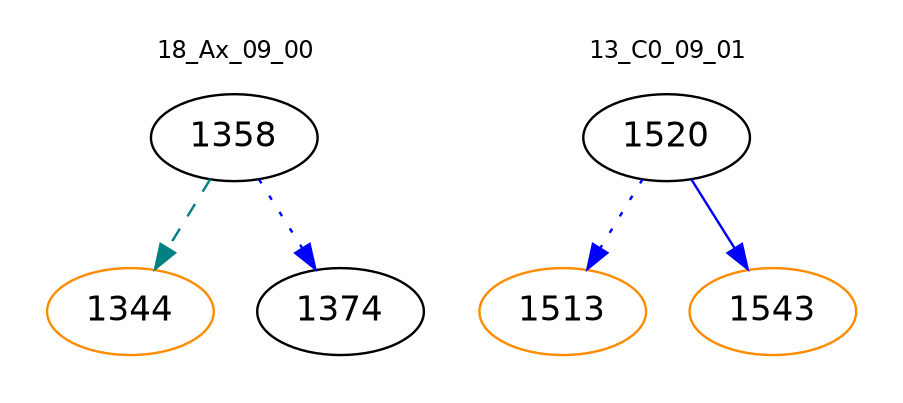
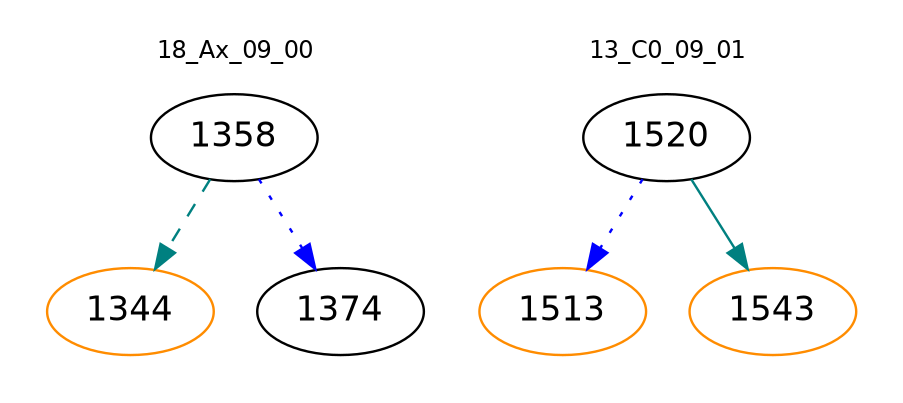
edge "1520" -> "1543": color blue -> teal
